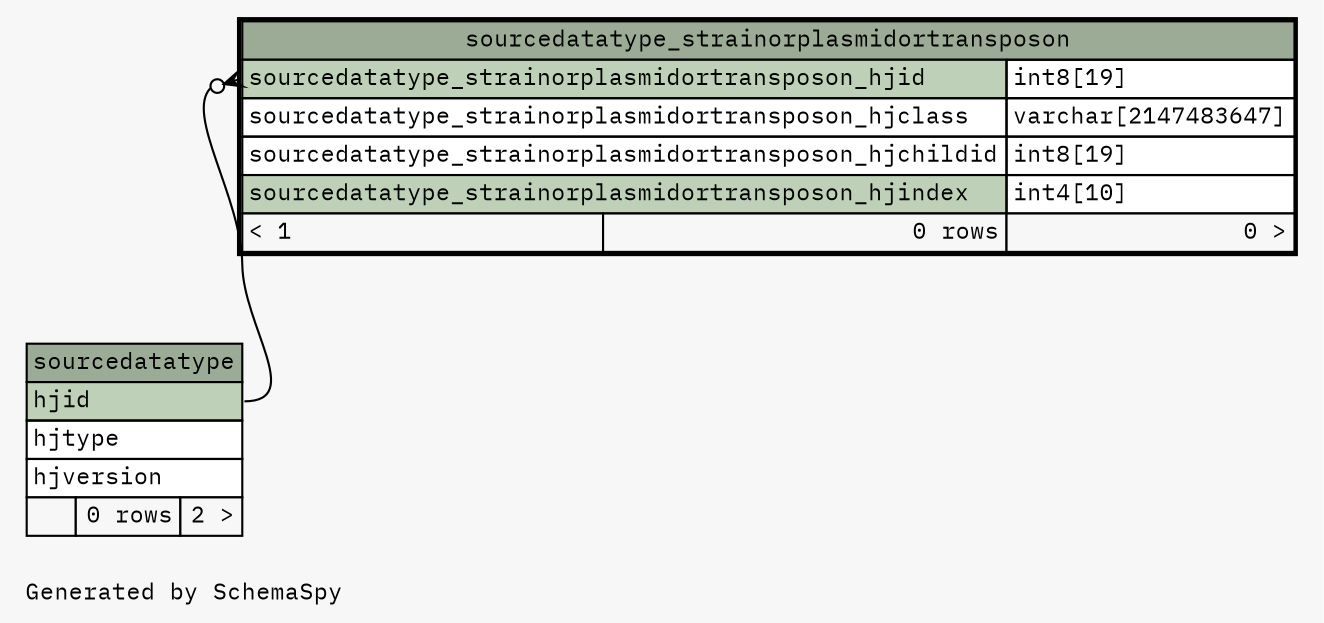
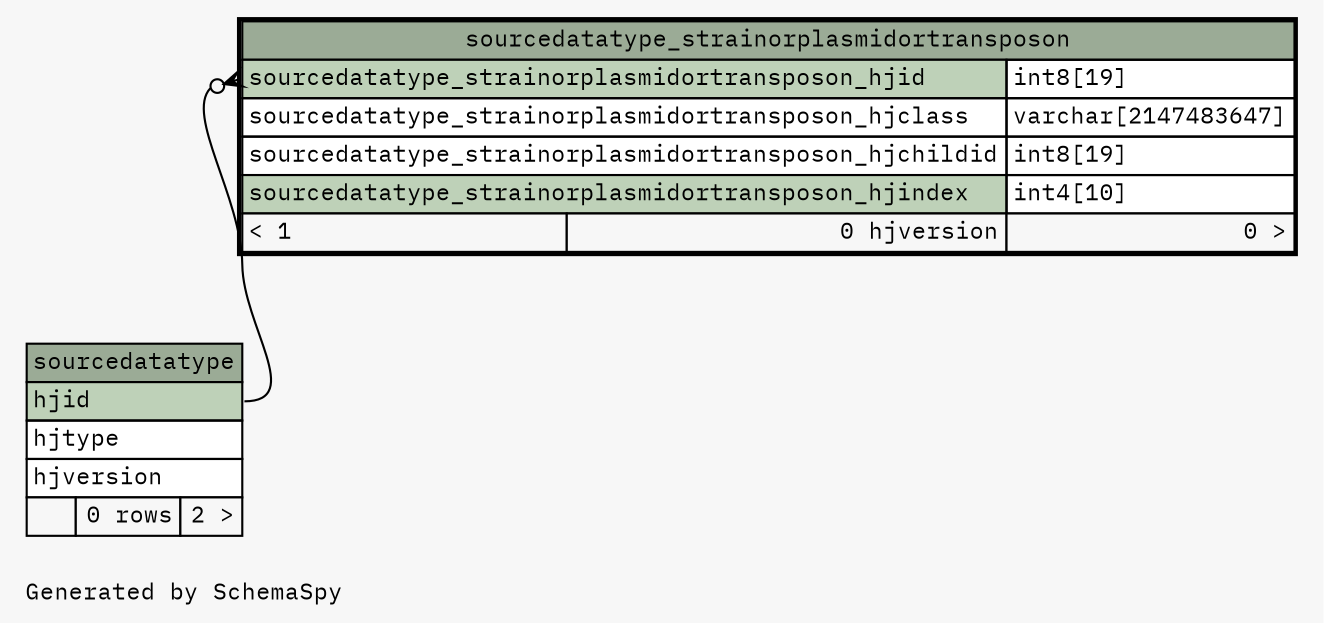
node "sourcedatatype_strainorplasmidortransposon": text "0 rows" -> "0 hjversion"
